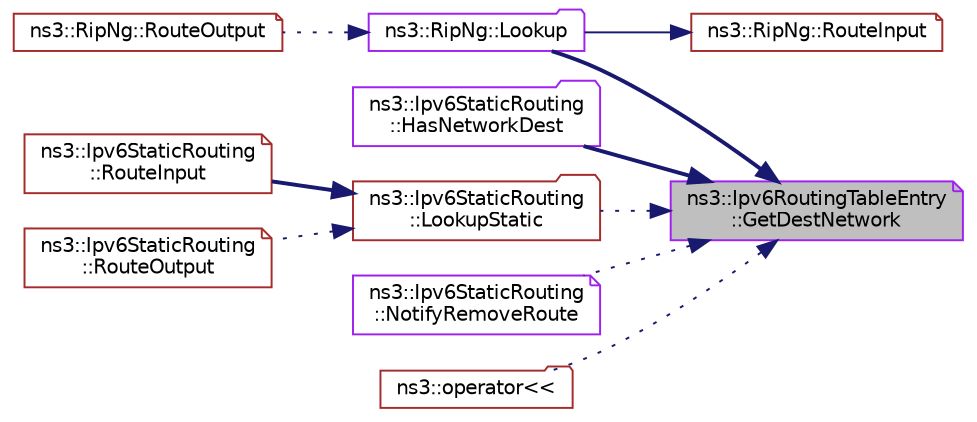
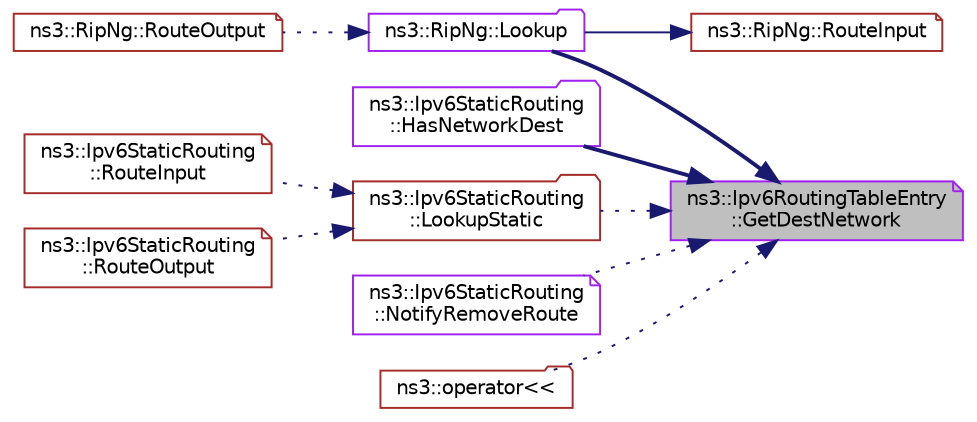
edge "ns3::Ipv6StaticRouting ::RouteInput" -> "ns3::Ipv6StaticRouting ::LookupStatic": style bold -> dotted
